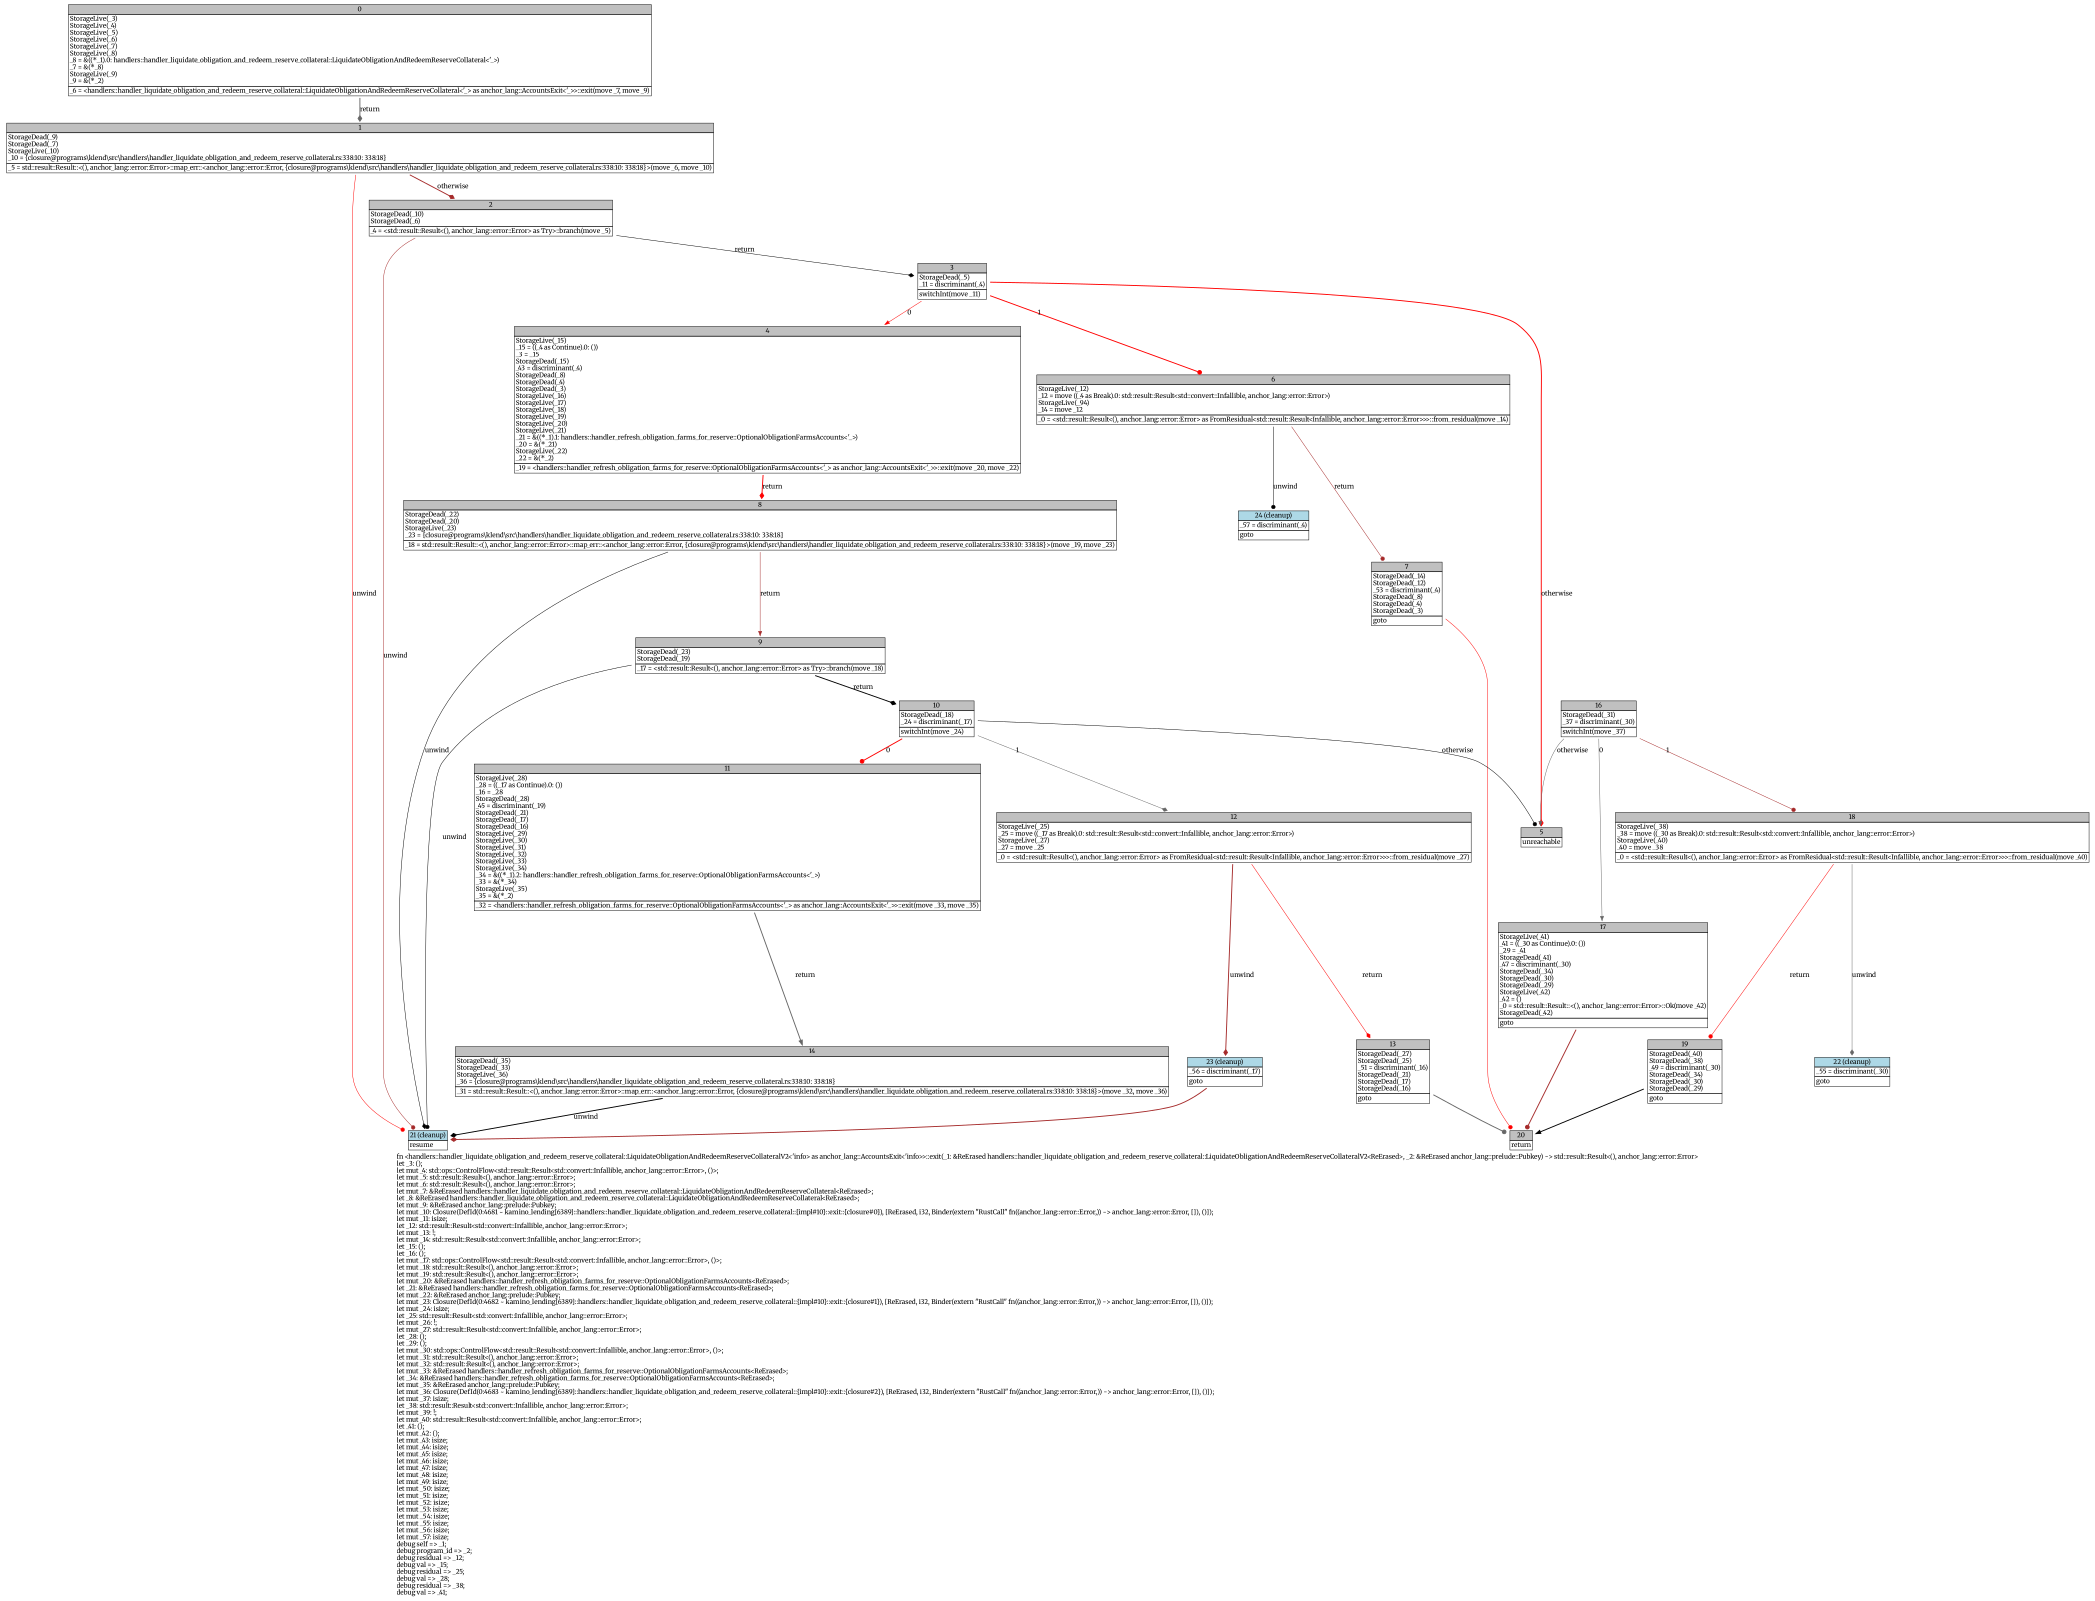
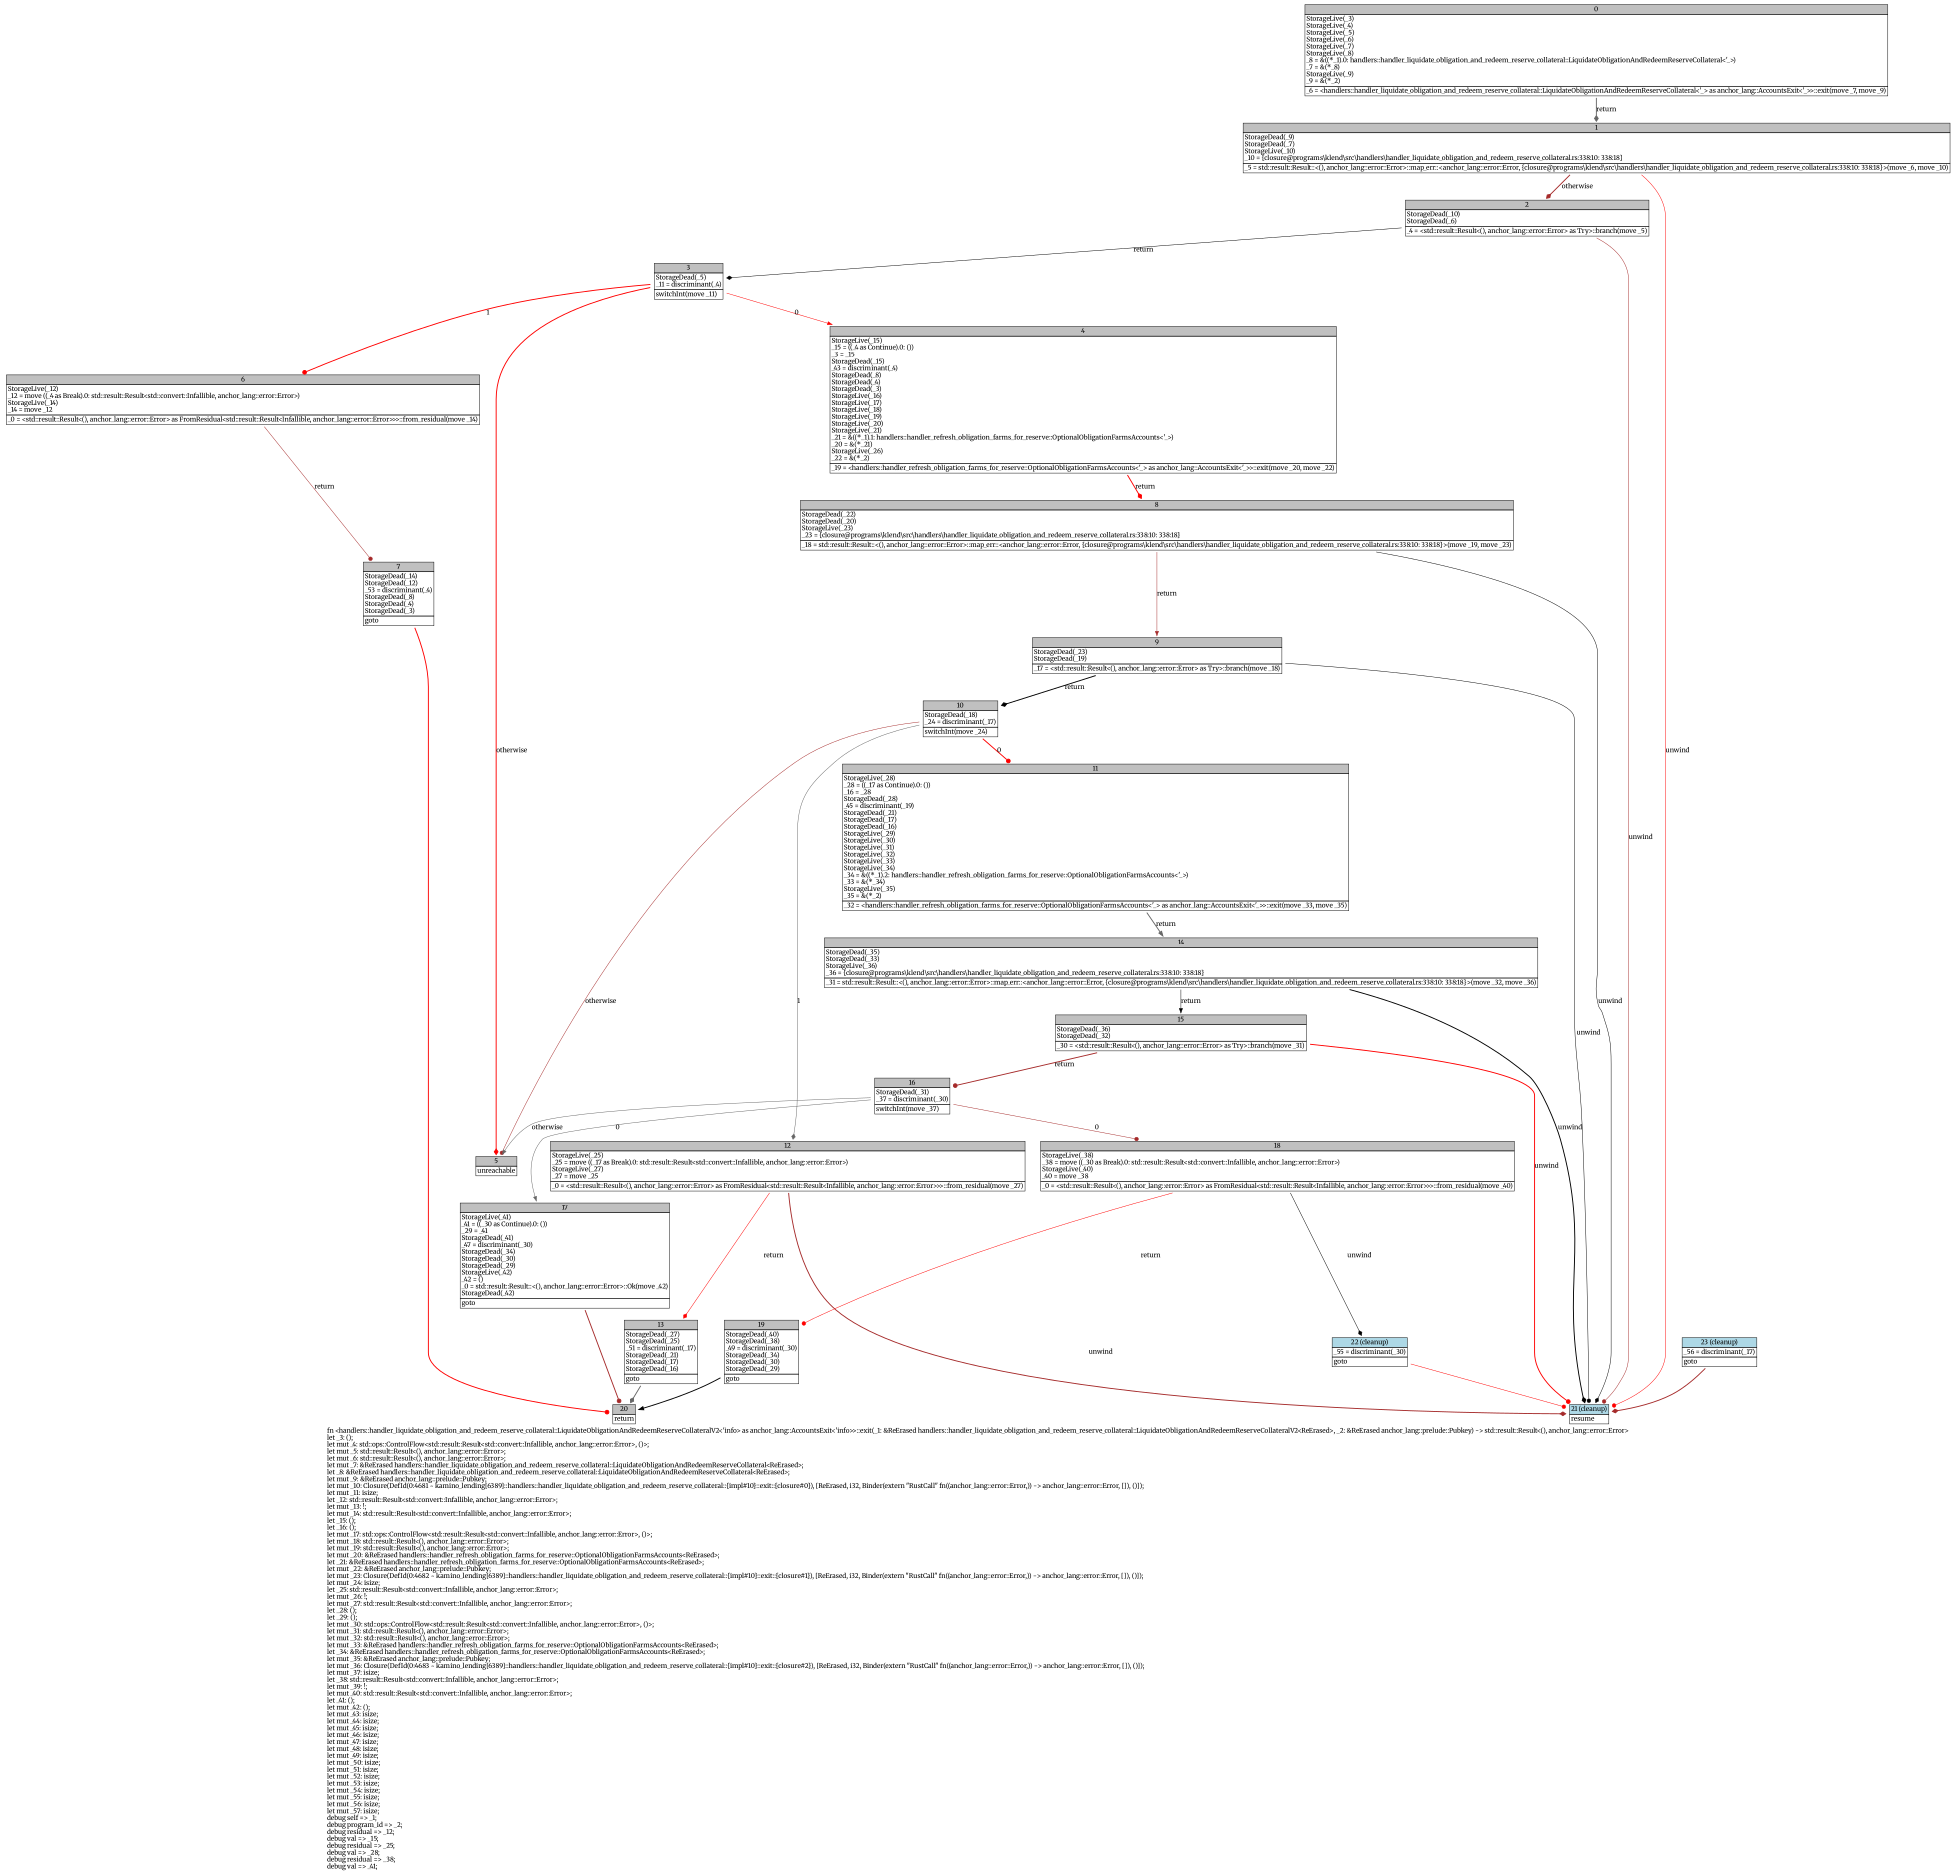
node "6": text "StorageLive(_94)" -> "StorageLive(_14)"
node "4": text "StorageLive(_22)" -> "StorageLive(_26)"
node "24 (cleanup)": removed
edge "10" -> "5": color black -> brown
edge "16" -> "18": label "1" -> "0"
edge "7" -> "20": style solid -> bold
edge "12" -> "23 (cleanup)": now "12" -> "21 (cleanup)"
edge "18" -> "22 (cleanup)": color gray40 -> black
node "15": added
node "13": text "_51 = discriminant(_16)" -> "_51 = discriminant(_17)"
edge "13" -> "20": arrowhead dot -> diamond
edge "22 (cleanup)" -> "21 (cleanup)": added
